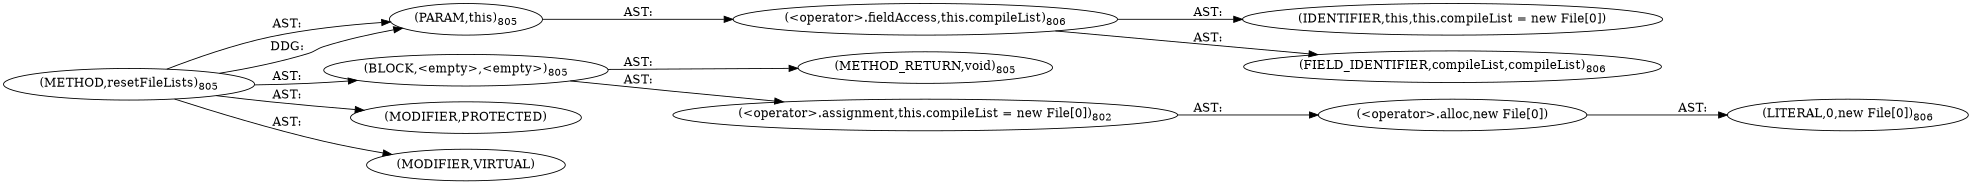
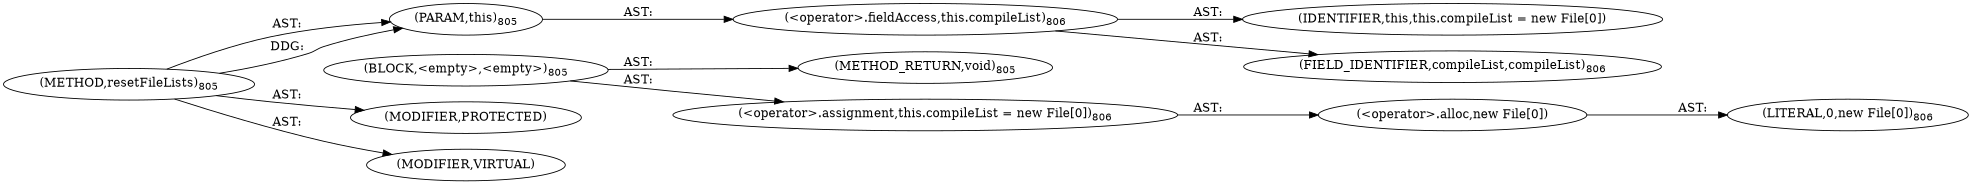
edge "(METHOD,resetFileLists)" -> "(BLOCK,<empty>,<empty>)": removed, label "AST:"
node "(<operator>.assignment,this.compileList = new File[0])": text "802" -> "806"
